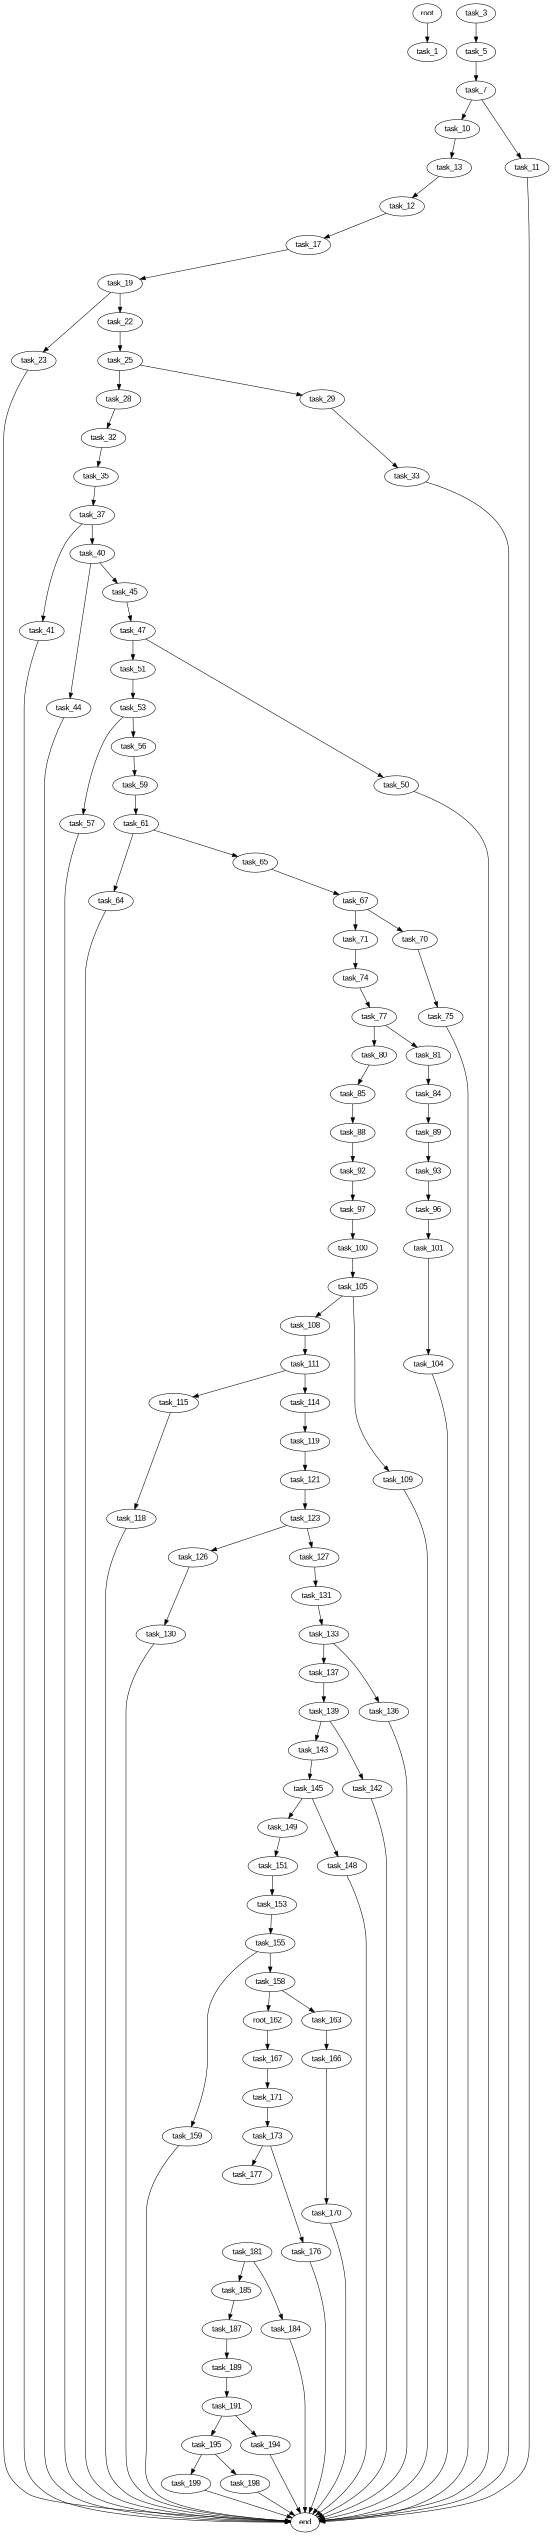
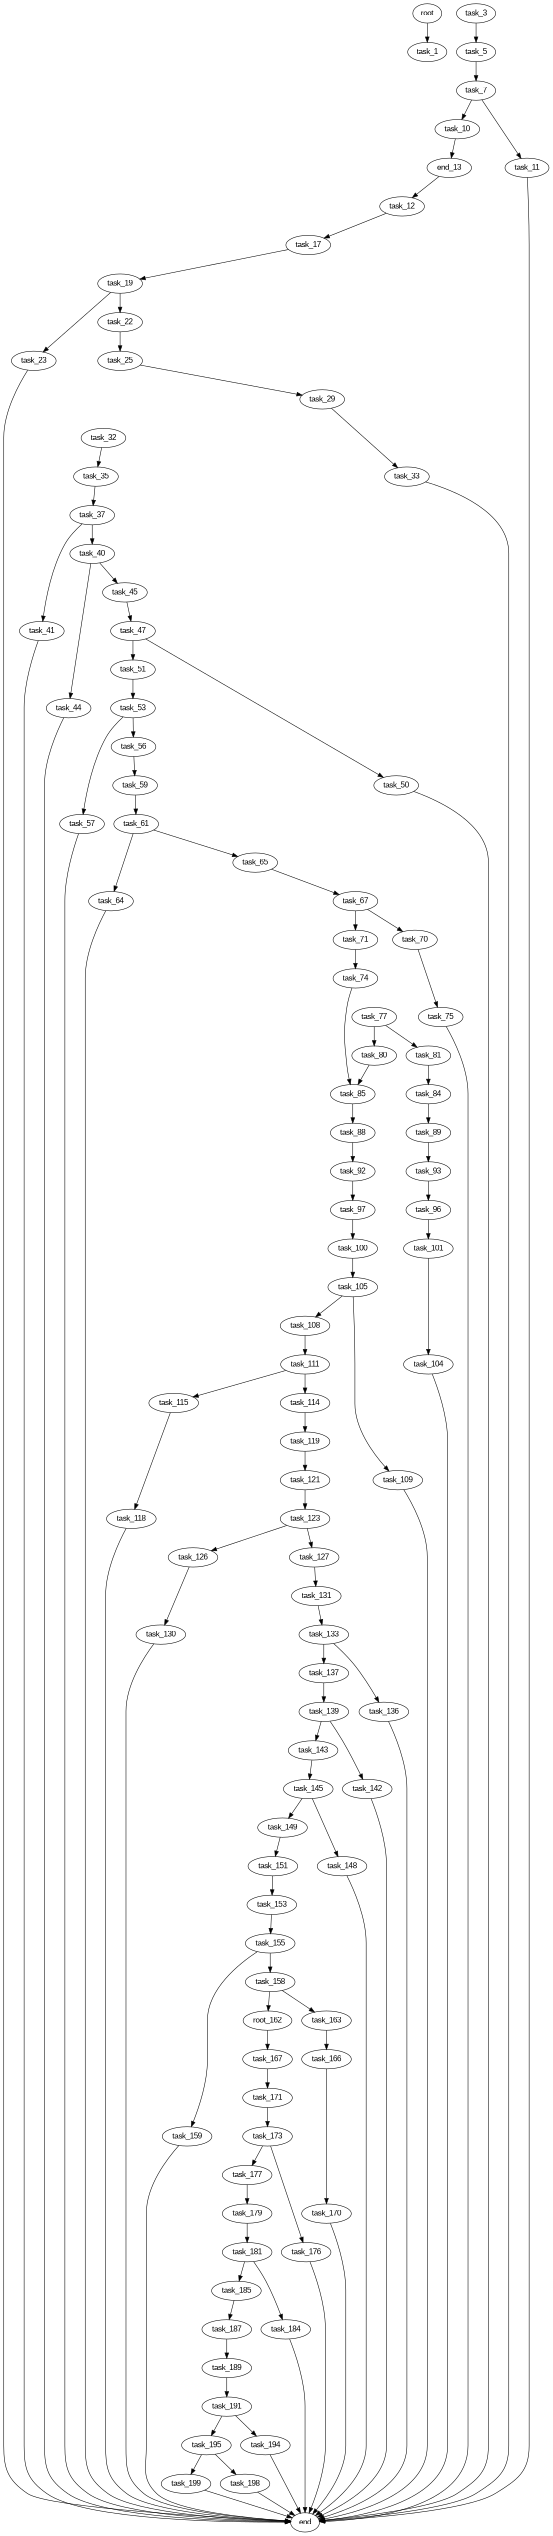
node "task_13": label "task_13" -> "end_13"
node "task_28": removed
edge "task_74" -> "task_77": now "task_74" -> "task_85"
node "task_179": added
